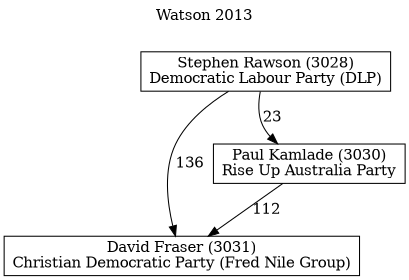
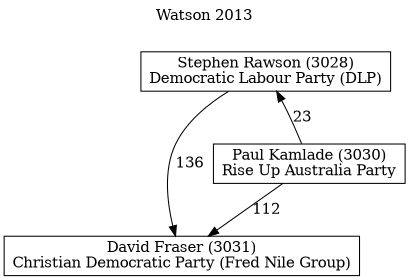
edge "Stephen Rawson (3028) Democratic Labour Party (DLP)" -> "Paul Kamlade (3030) Rise Up Australia Party": reversed
